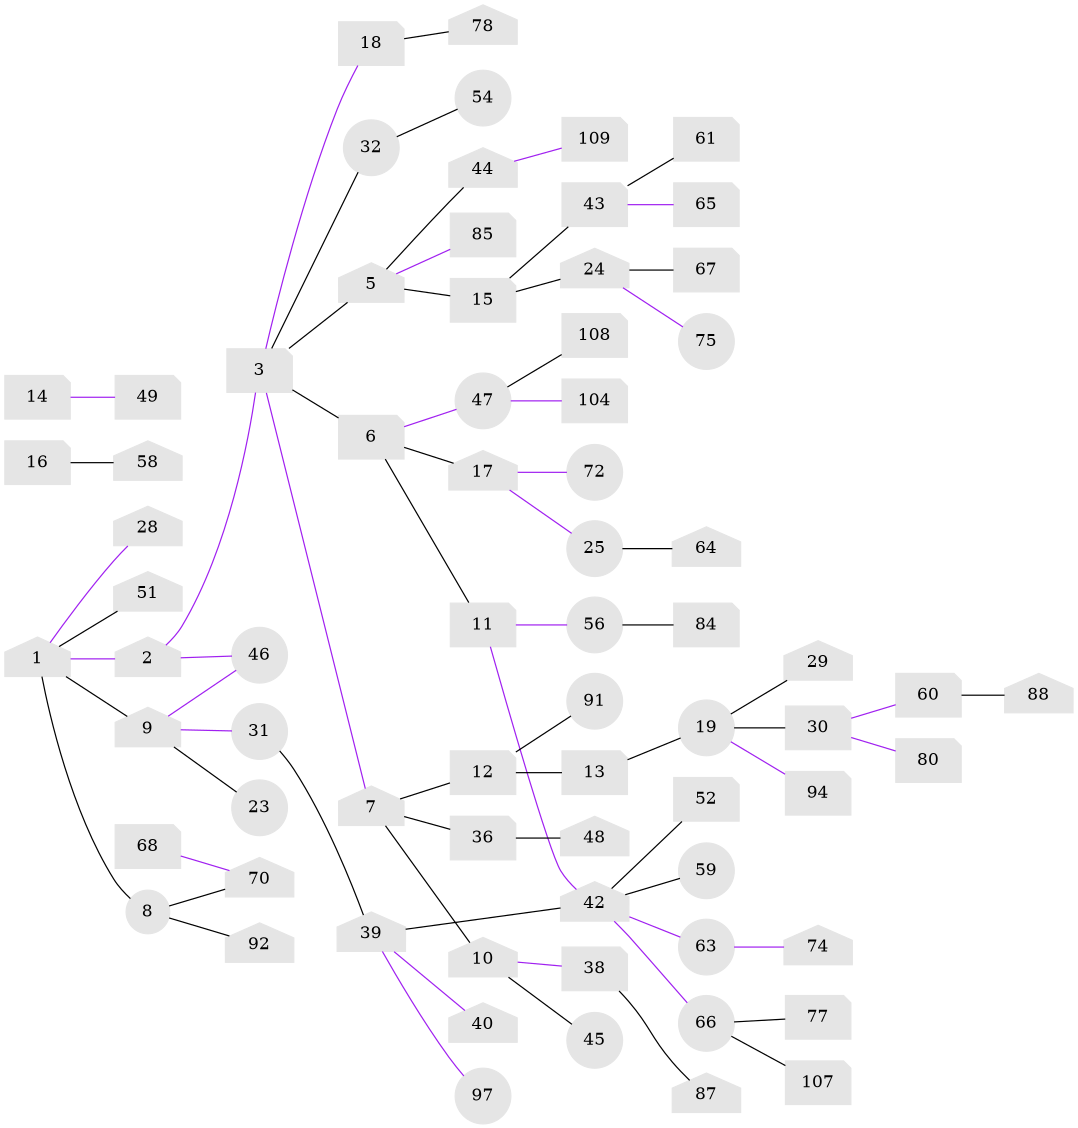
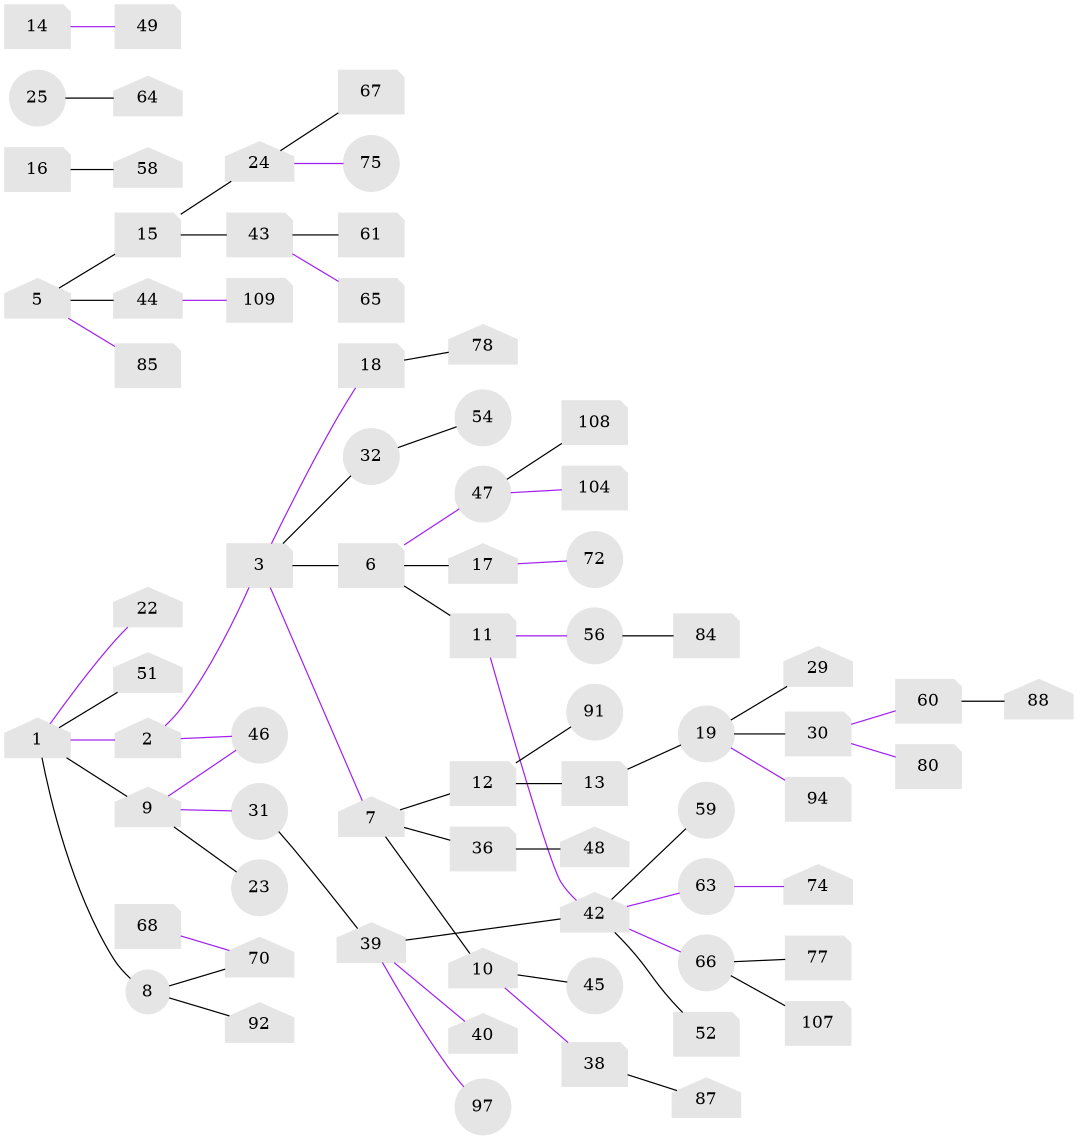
edge "5" -- "3": removed
edge "17" -- "25": removed
node "28": label "28" -> "22"
